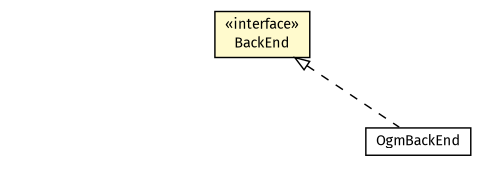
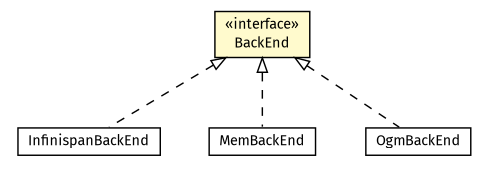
node "InfinispanBackEnd": added
node "MemBackEnd": added
